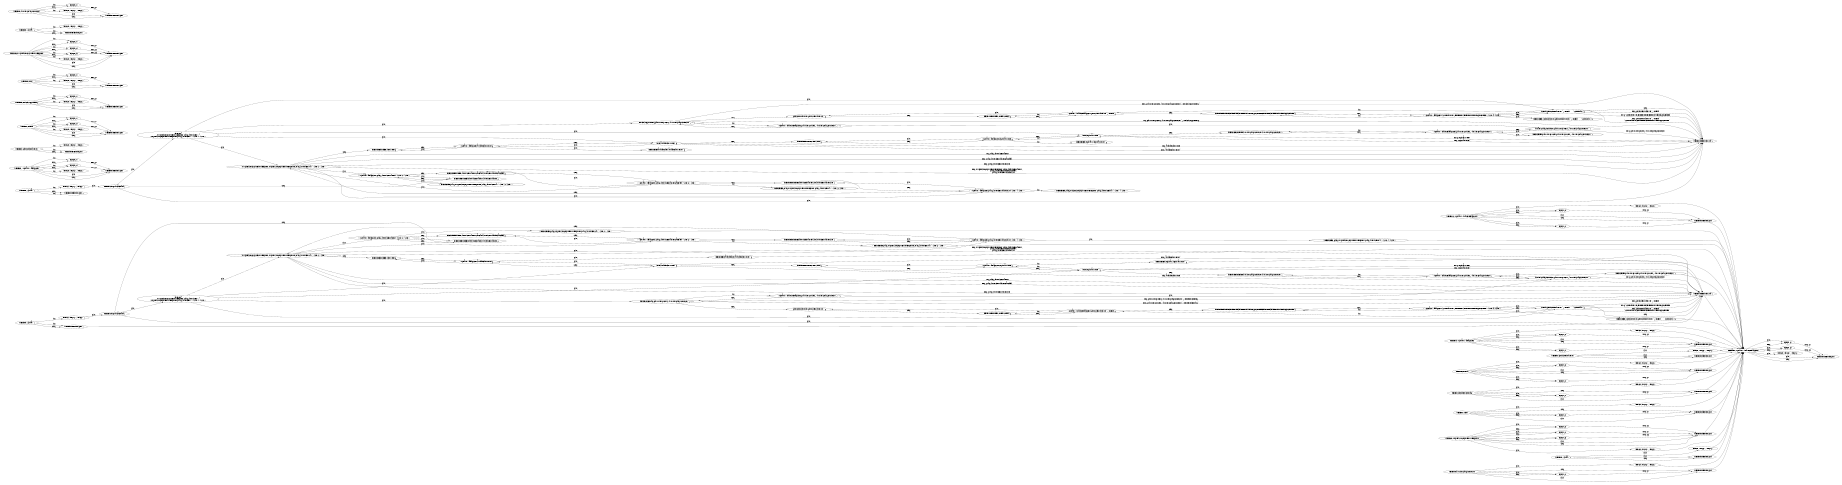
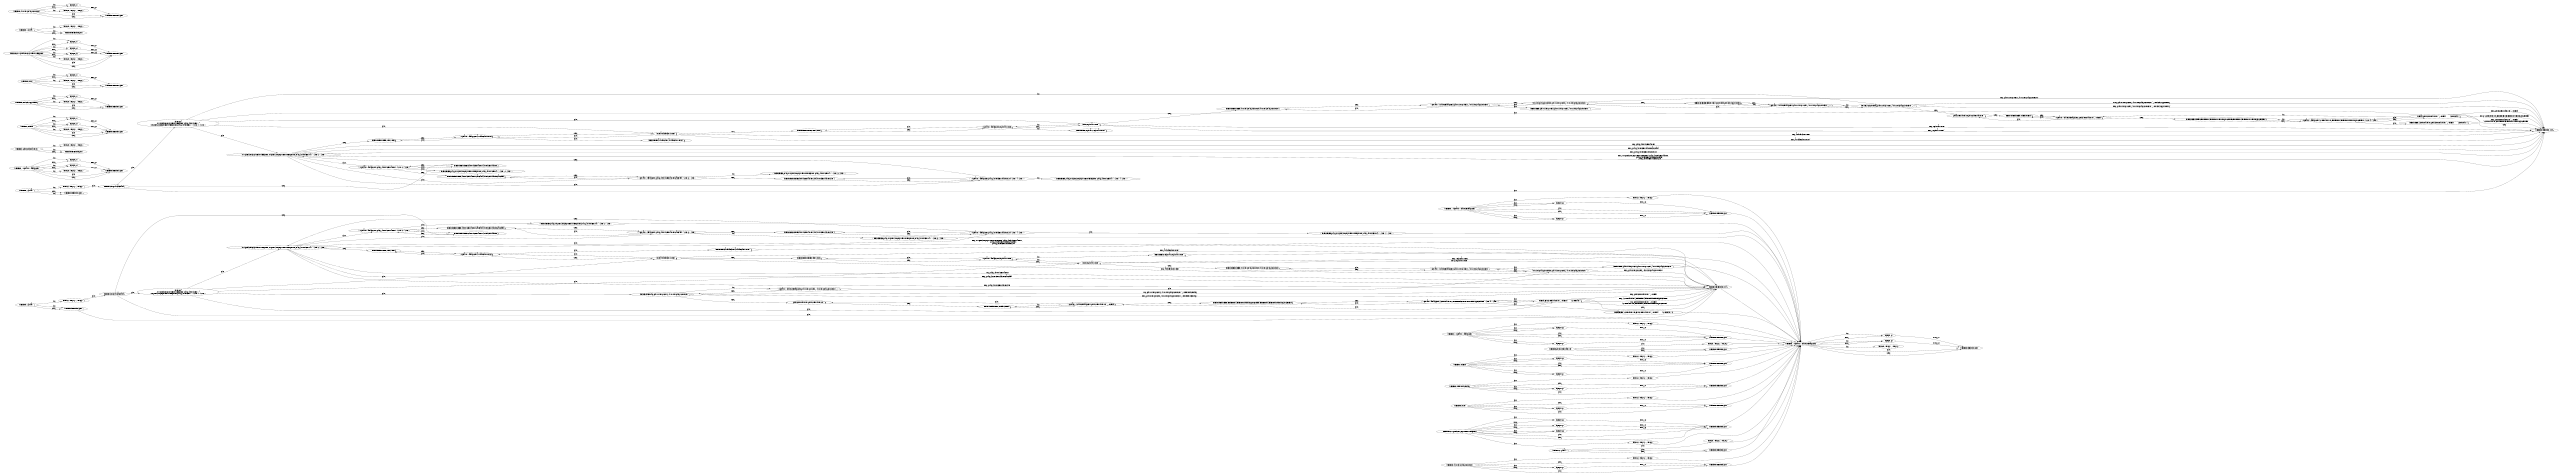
node "(FIELD_IDENTIFIER,DeviceStopAutoRetry,DeviceStopAutoRetry)": added
